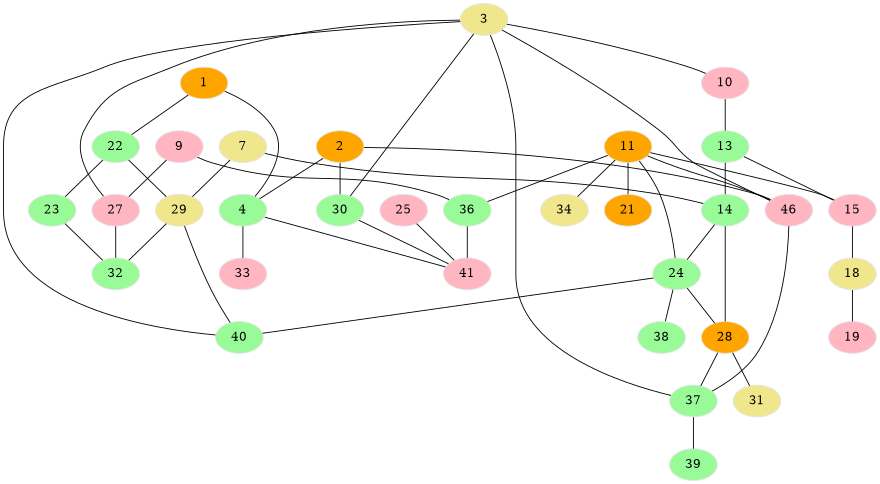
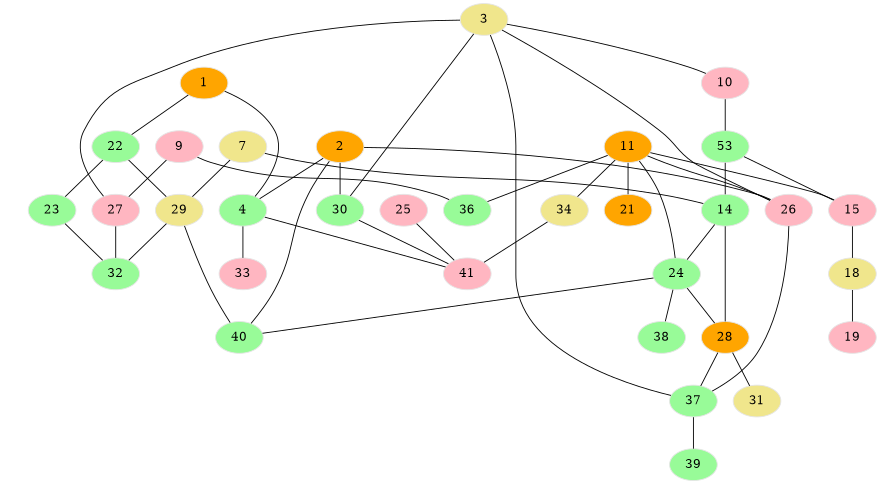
edge "3" -- "40": now "2" -- "40"
node "13": label "13" -> "53"
node "46": label "46" -> "26"
edge "36" -- "41": now "34" -- "41"
